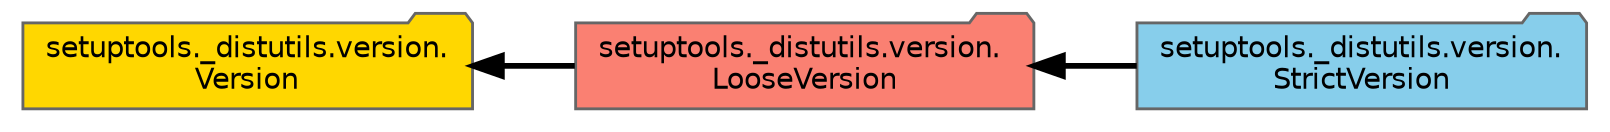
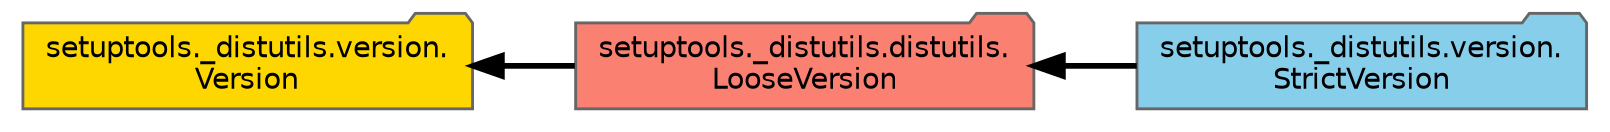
node "setuptools._distutils.version. LooseVersion": label "setuptools._distutils.version. LooseVersion" -> "setuptools._distutils.distutils. LooseVersion"
